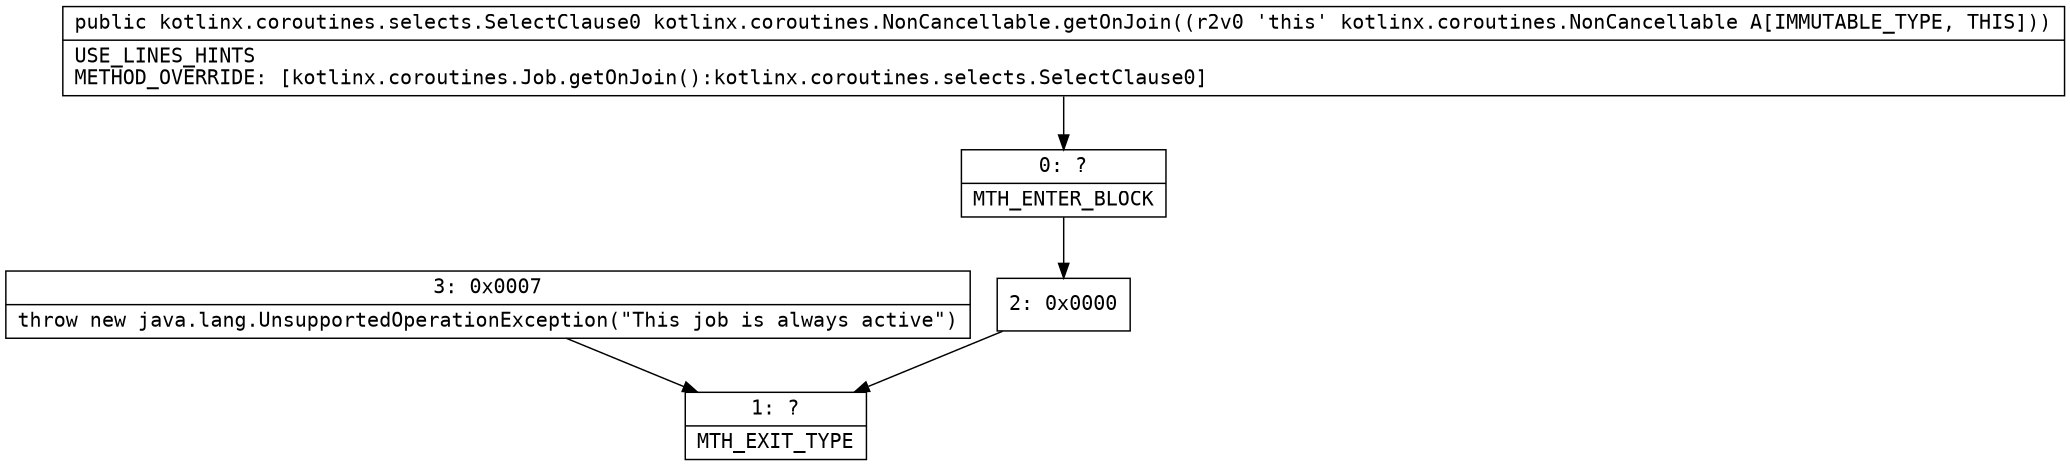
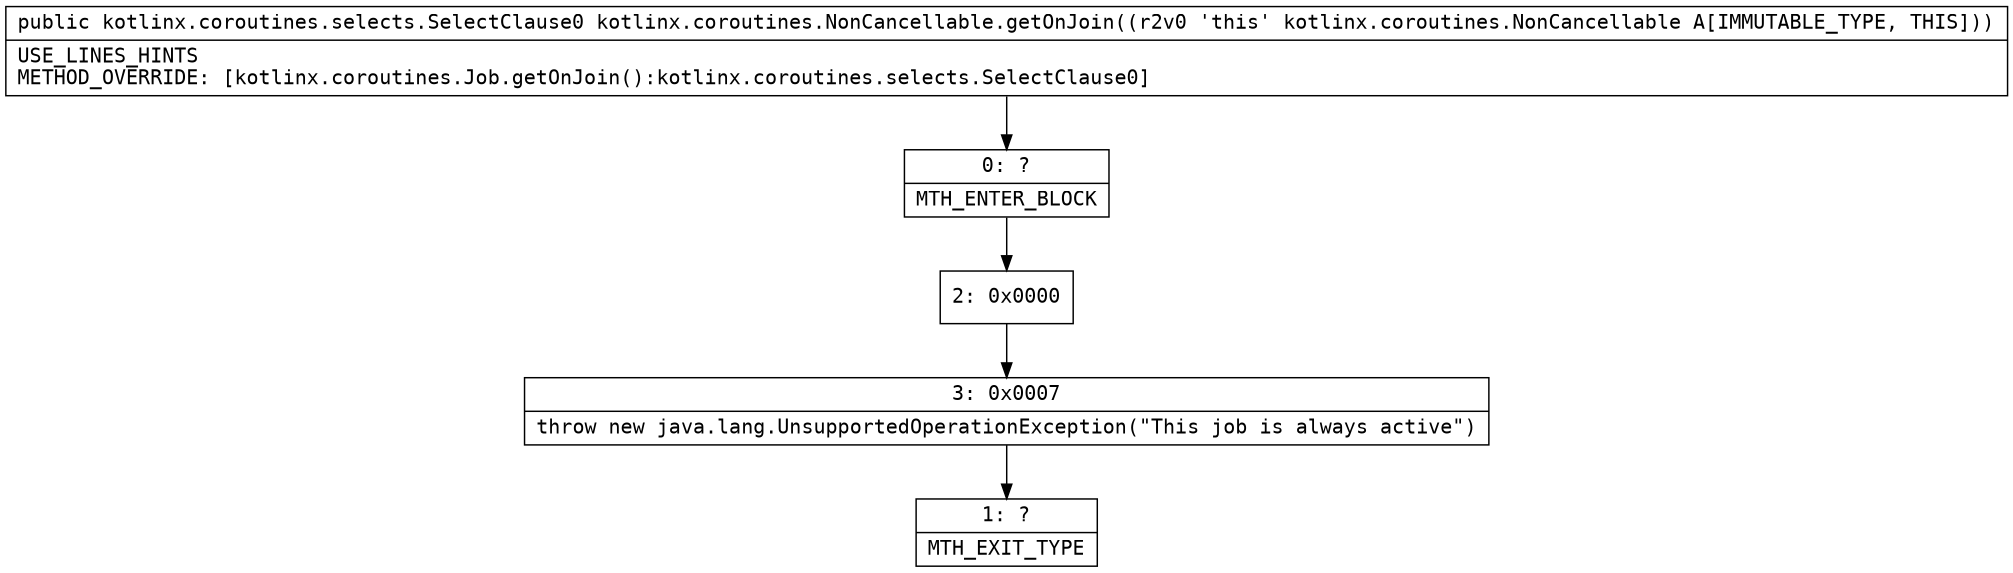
edge "2: 0x0000" -> "1: ?": now "2: 0x0000" -> "3: 0x0007"
